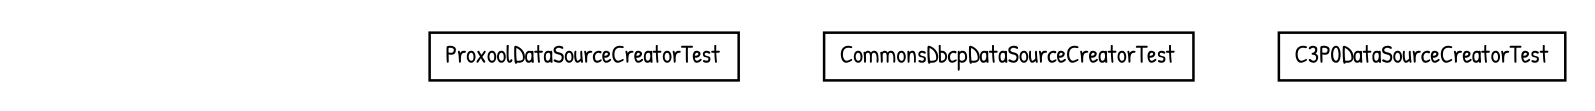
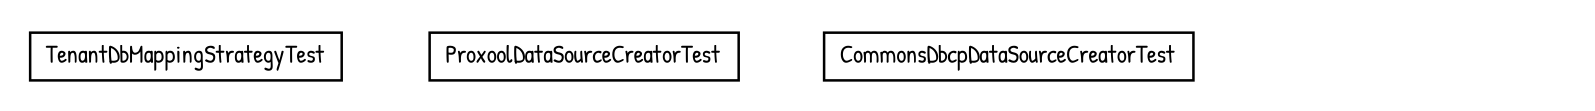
node "TenantDbMappingStrategyTest": added
node "C3P0DataSourceCreatorTest": removed
